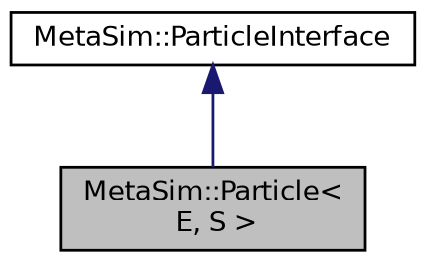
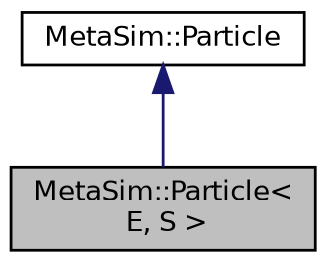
node "MetaSim::ParticleInterface": label "MetaSim::ParticleInterface" -> "MetaSim::Particle"
